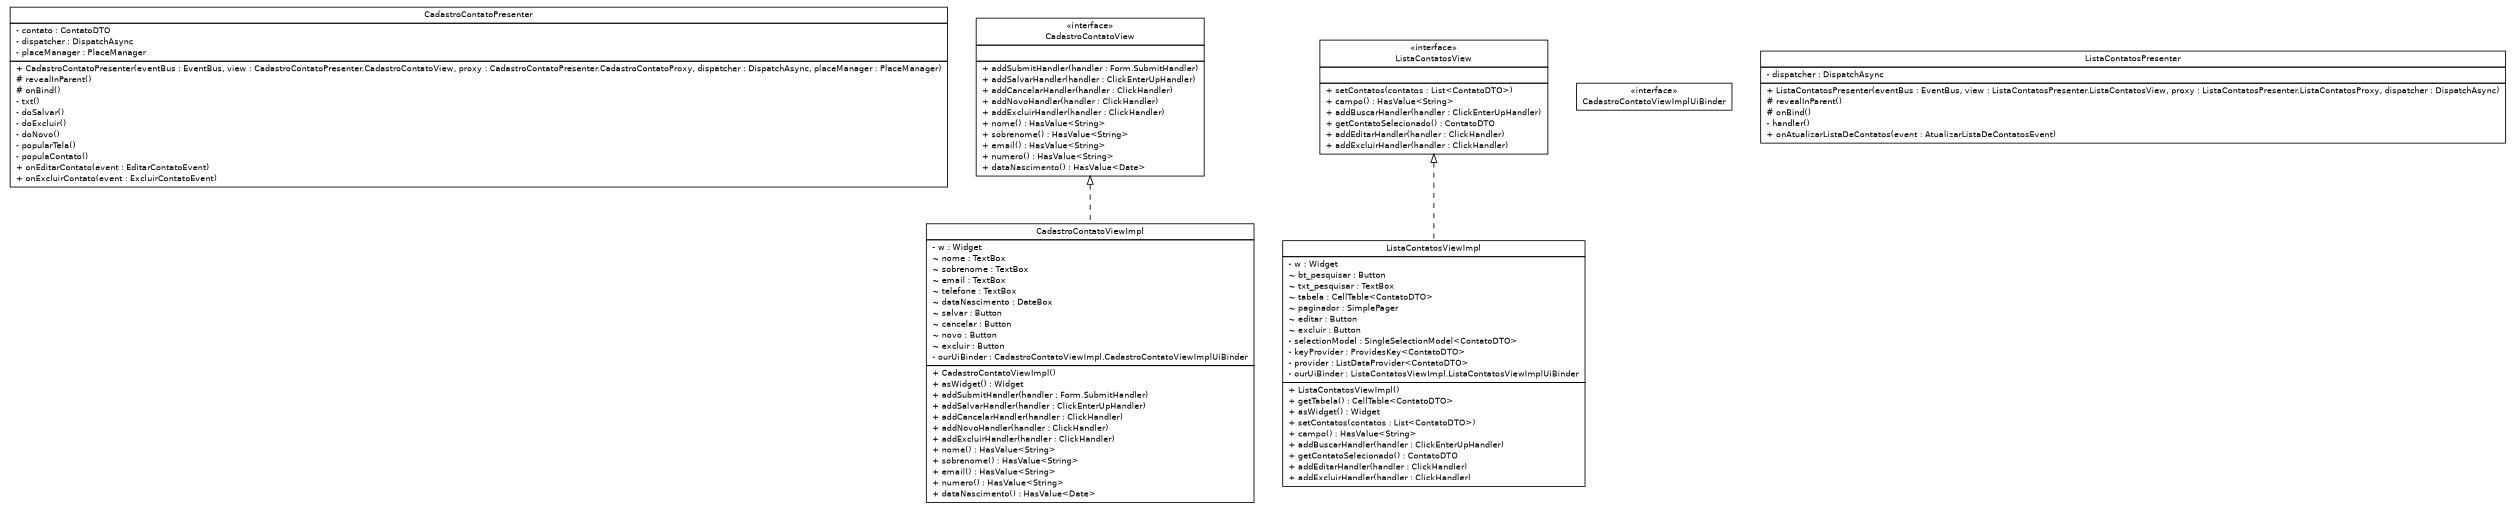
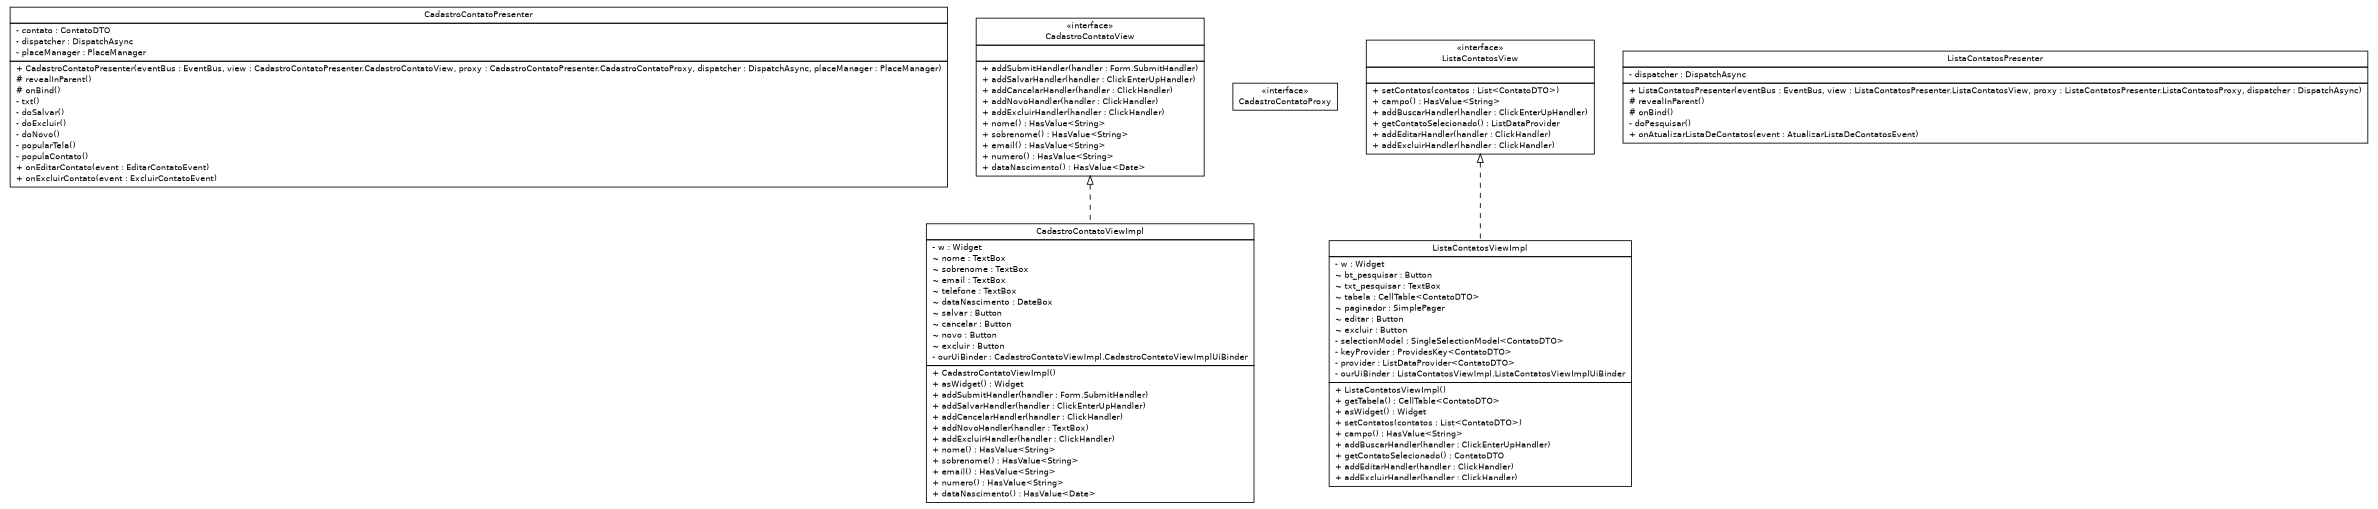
node "CadastroContatoProxy": added
node "CadastroContatoViewImplUiBinder": removed
node "ListaContatosView": text "+ getContatoSelecionado() : ContatoDTO" -> "+ getContatoSelecionado() : ListDataProvider"
node "ListaContatosPresenter": text "- handler()" -> "- doPesquisar()"
node "CadastroContatoViewImpl": text "+ addNovoHandler(handler : ClickHandler)" -> "+ addNovoHandler(handler : TextBox)"
